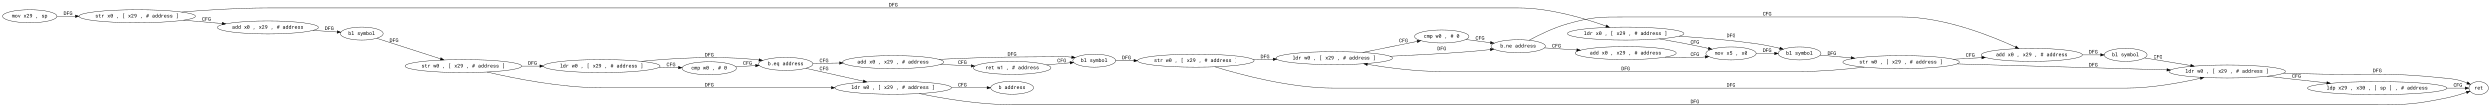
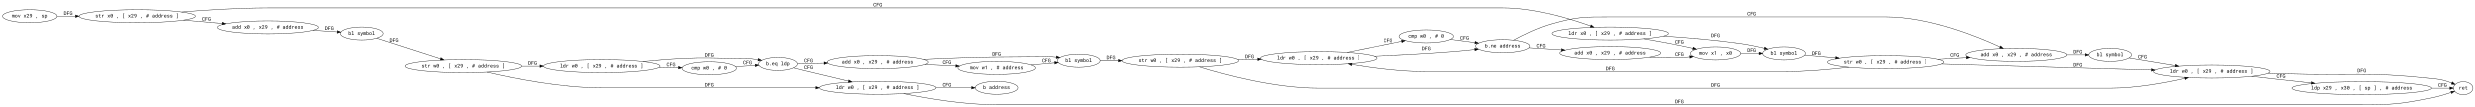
edge "str x0 , [ x29 , # address ]" -> "ldr x0 , [ x29 , # address ]": label "DFG" -> "CFG"
node "mov x5 , x0": label "mov x5 , x0" -> "mov x1 , x0"
node "b.eq address": label "b.eq address" -> "b.eq ldp"
node "ret w1 , # address": label "ret w1 , # address" -> "mov w1 , # address"
